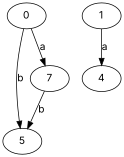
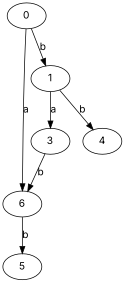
edge "1" -> "4": label "a" -> "b"
edge "0" -> "5": now "0" -> "1"
node "7": label "7" -> "6"
node "3": added
